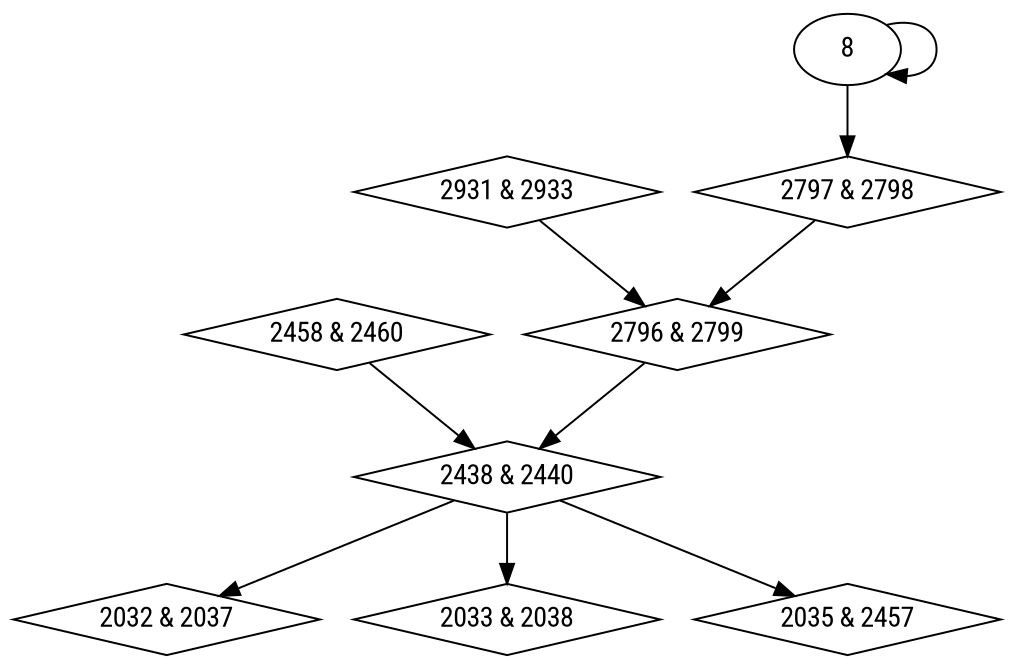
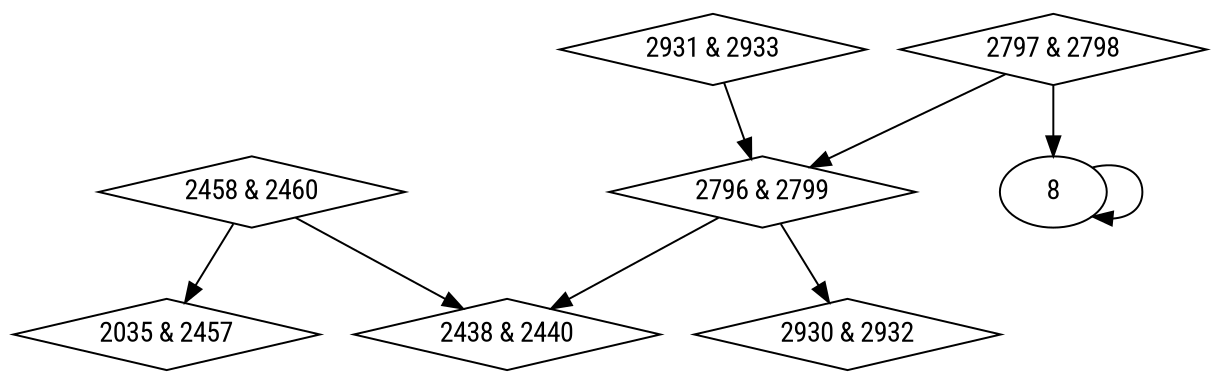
edge "8" -> "2797 & 2798": reversed
node "2930 & 2932": added
edge "2438 & 2440" -> "2035 & 2457": now "2458 & 2460" -> "2035 & 2457"
node "2032 & 2037": removed
node "2033 & 2038": removed
